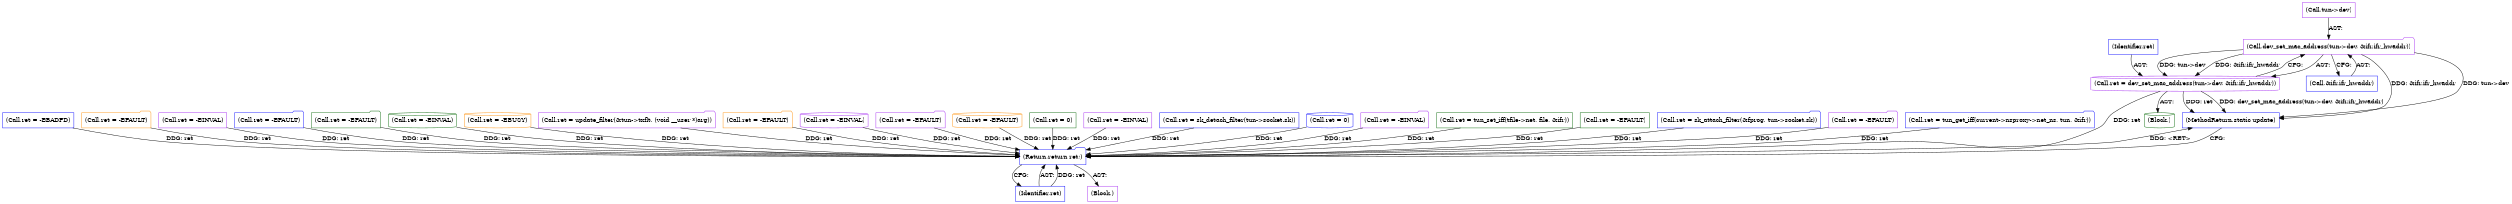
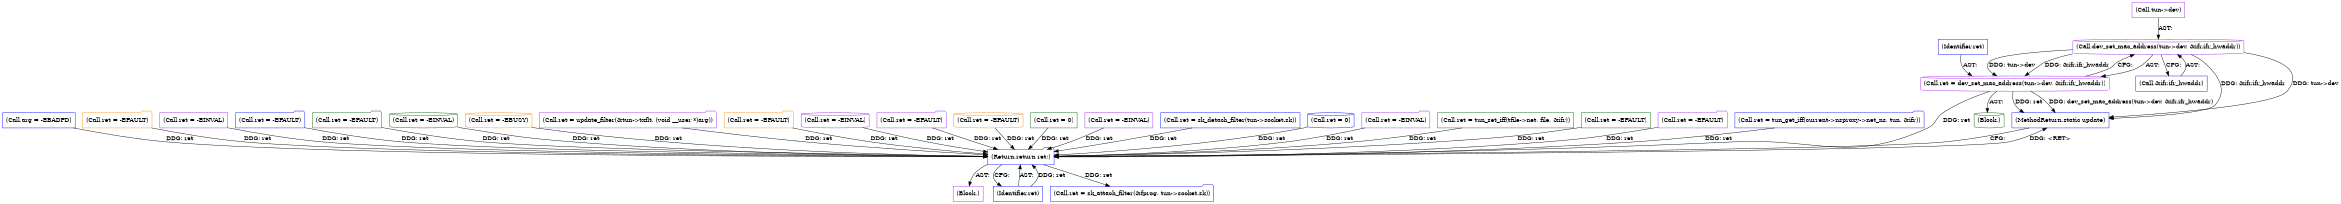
node "(Call,dev_set_mac_address(tun->dev, &ifr.ifr_hwaddr))": shape folder -> cylinder
node "(Call,ret = -EBADFD)": label "(Call,ret = -EBADFD)" -> "(Call,arg = -EBADFD)"
edge "(Call,ret = sk_attach_filter(&fprog, tun->socket.sk))" -> "(Return,return ret;)": reversed
